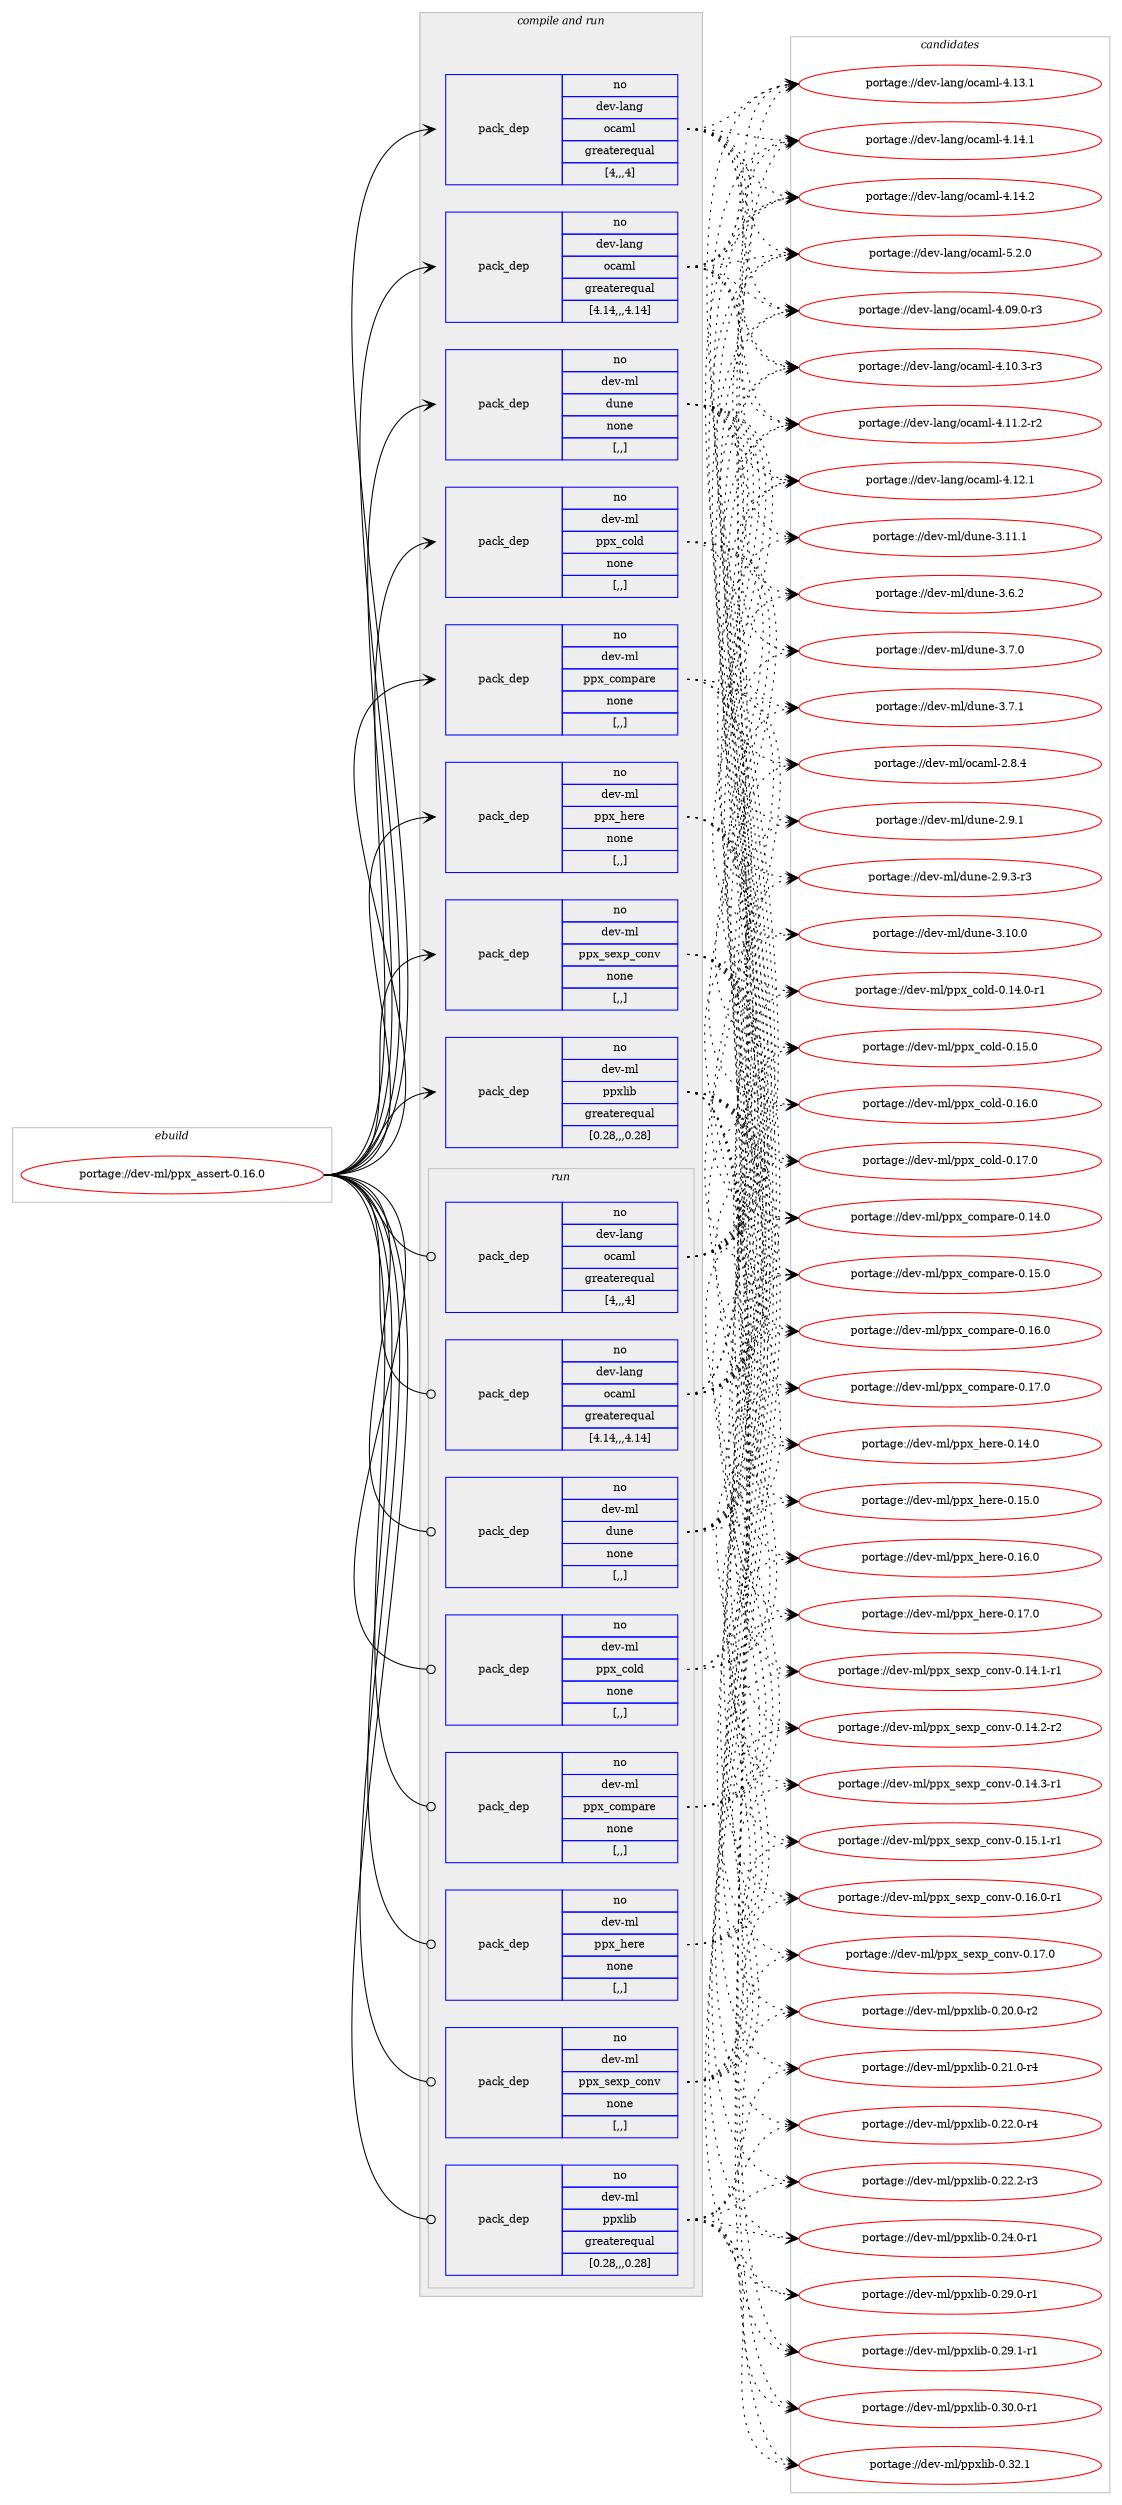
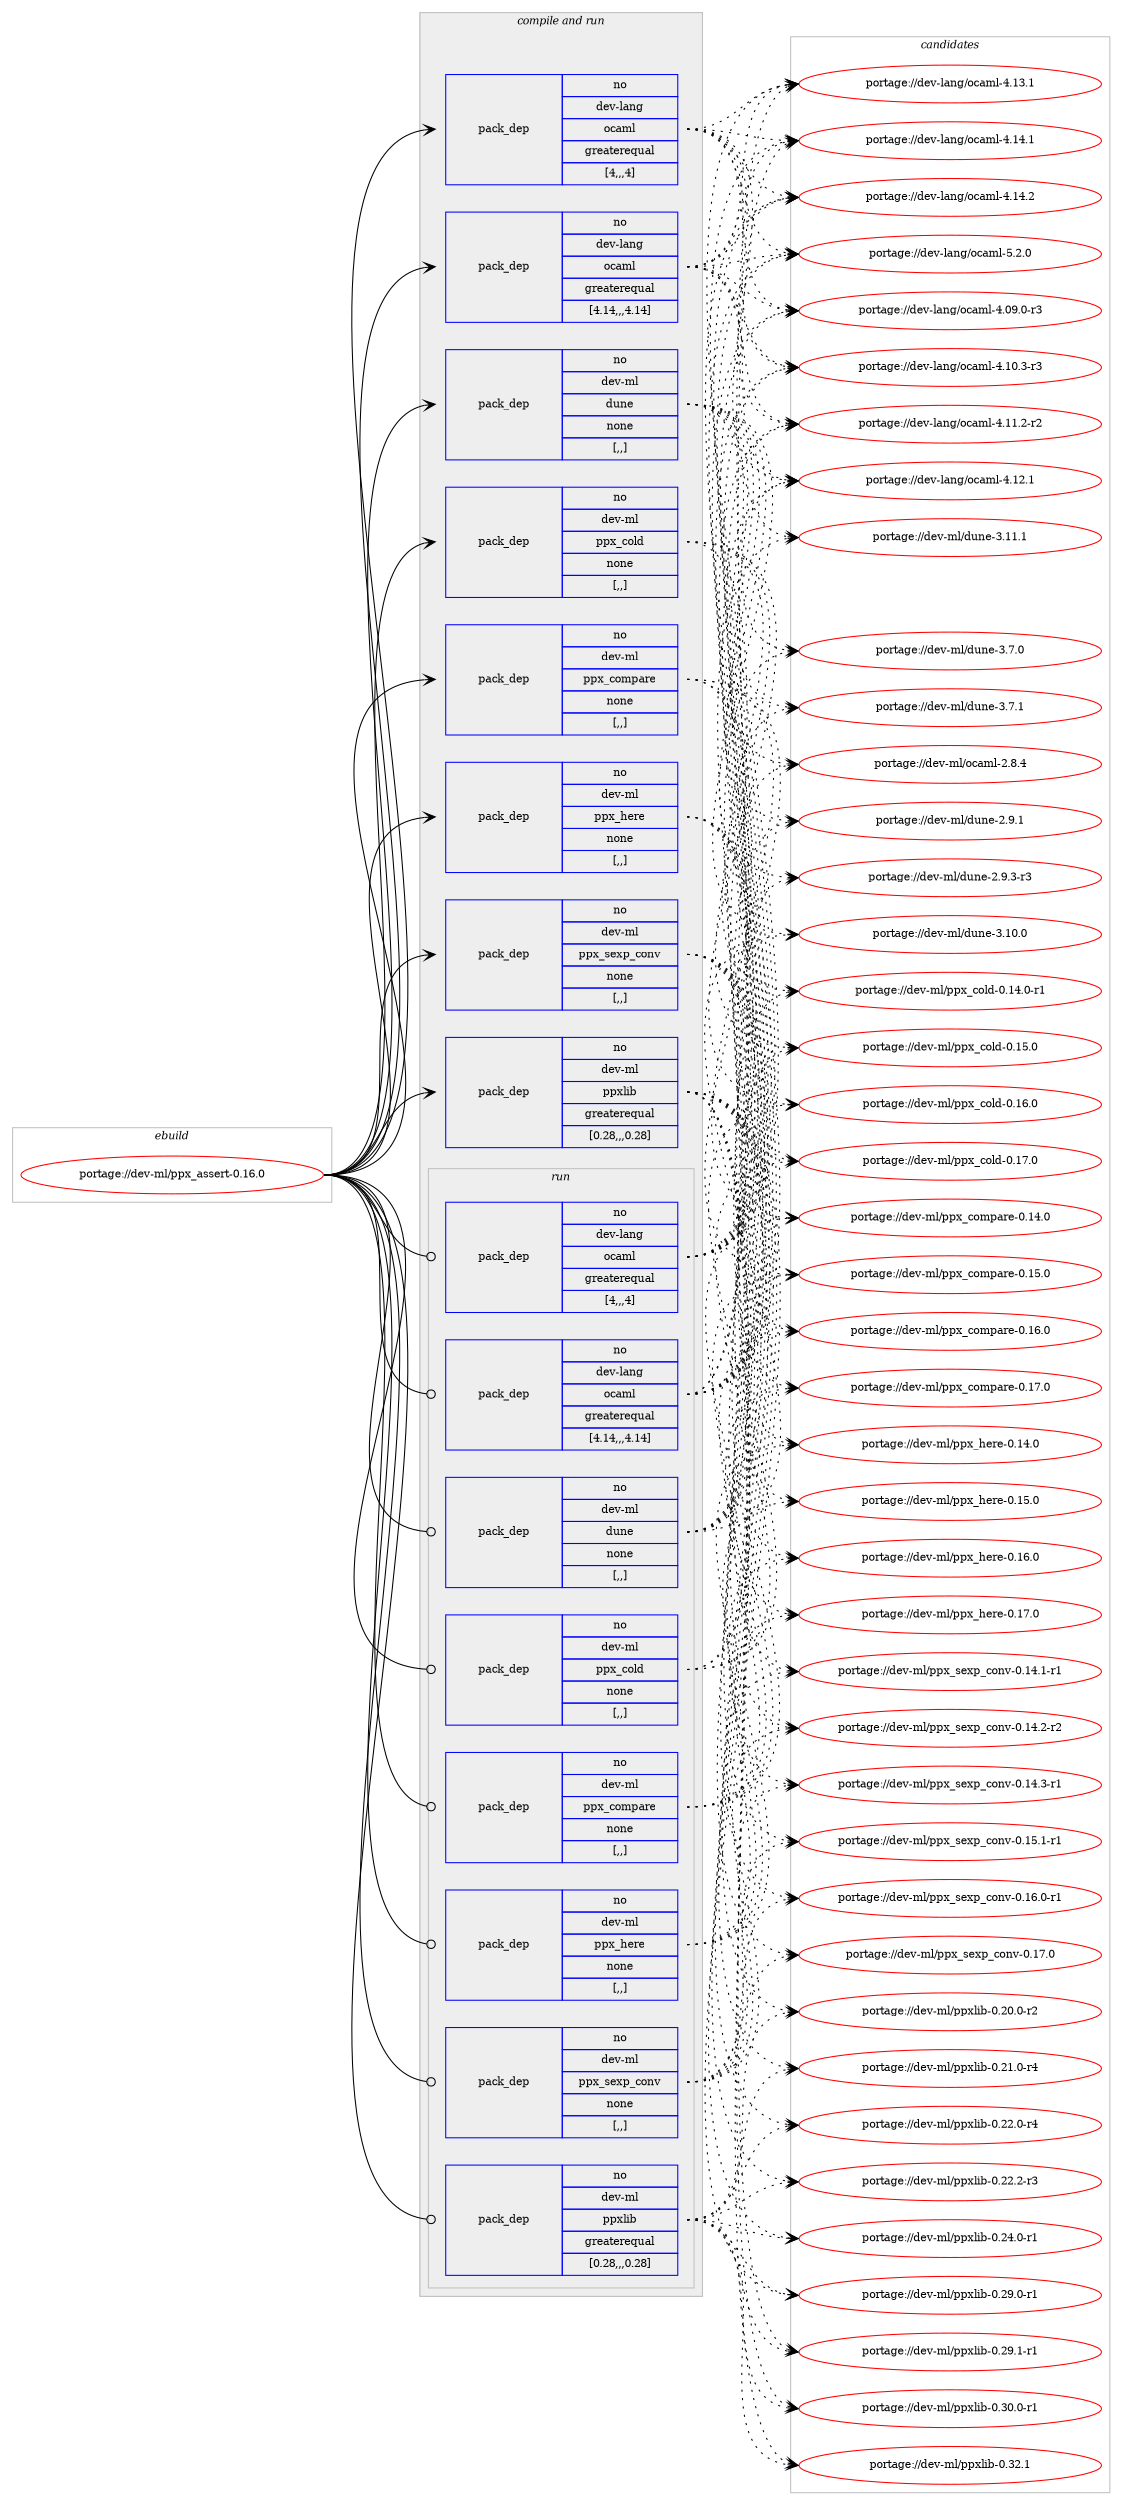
node "portage://dev-ml/dune-3.6.2": removed
